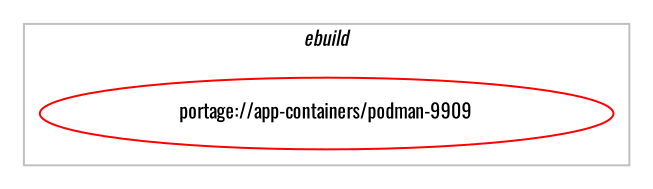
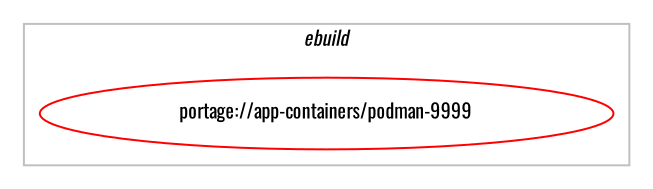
node "portage://app-containers/podman-9909": label "portage://app-containers/podman-9909" -> "portage://app-containers/podman-9999"
